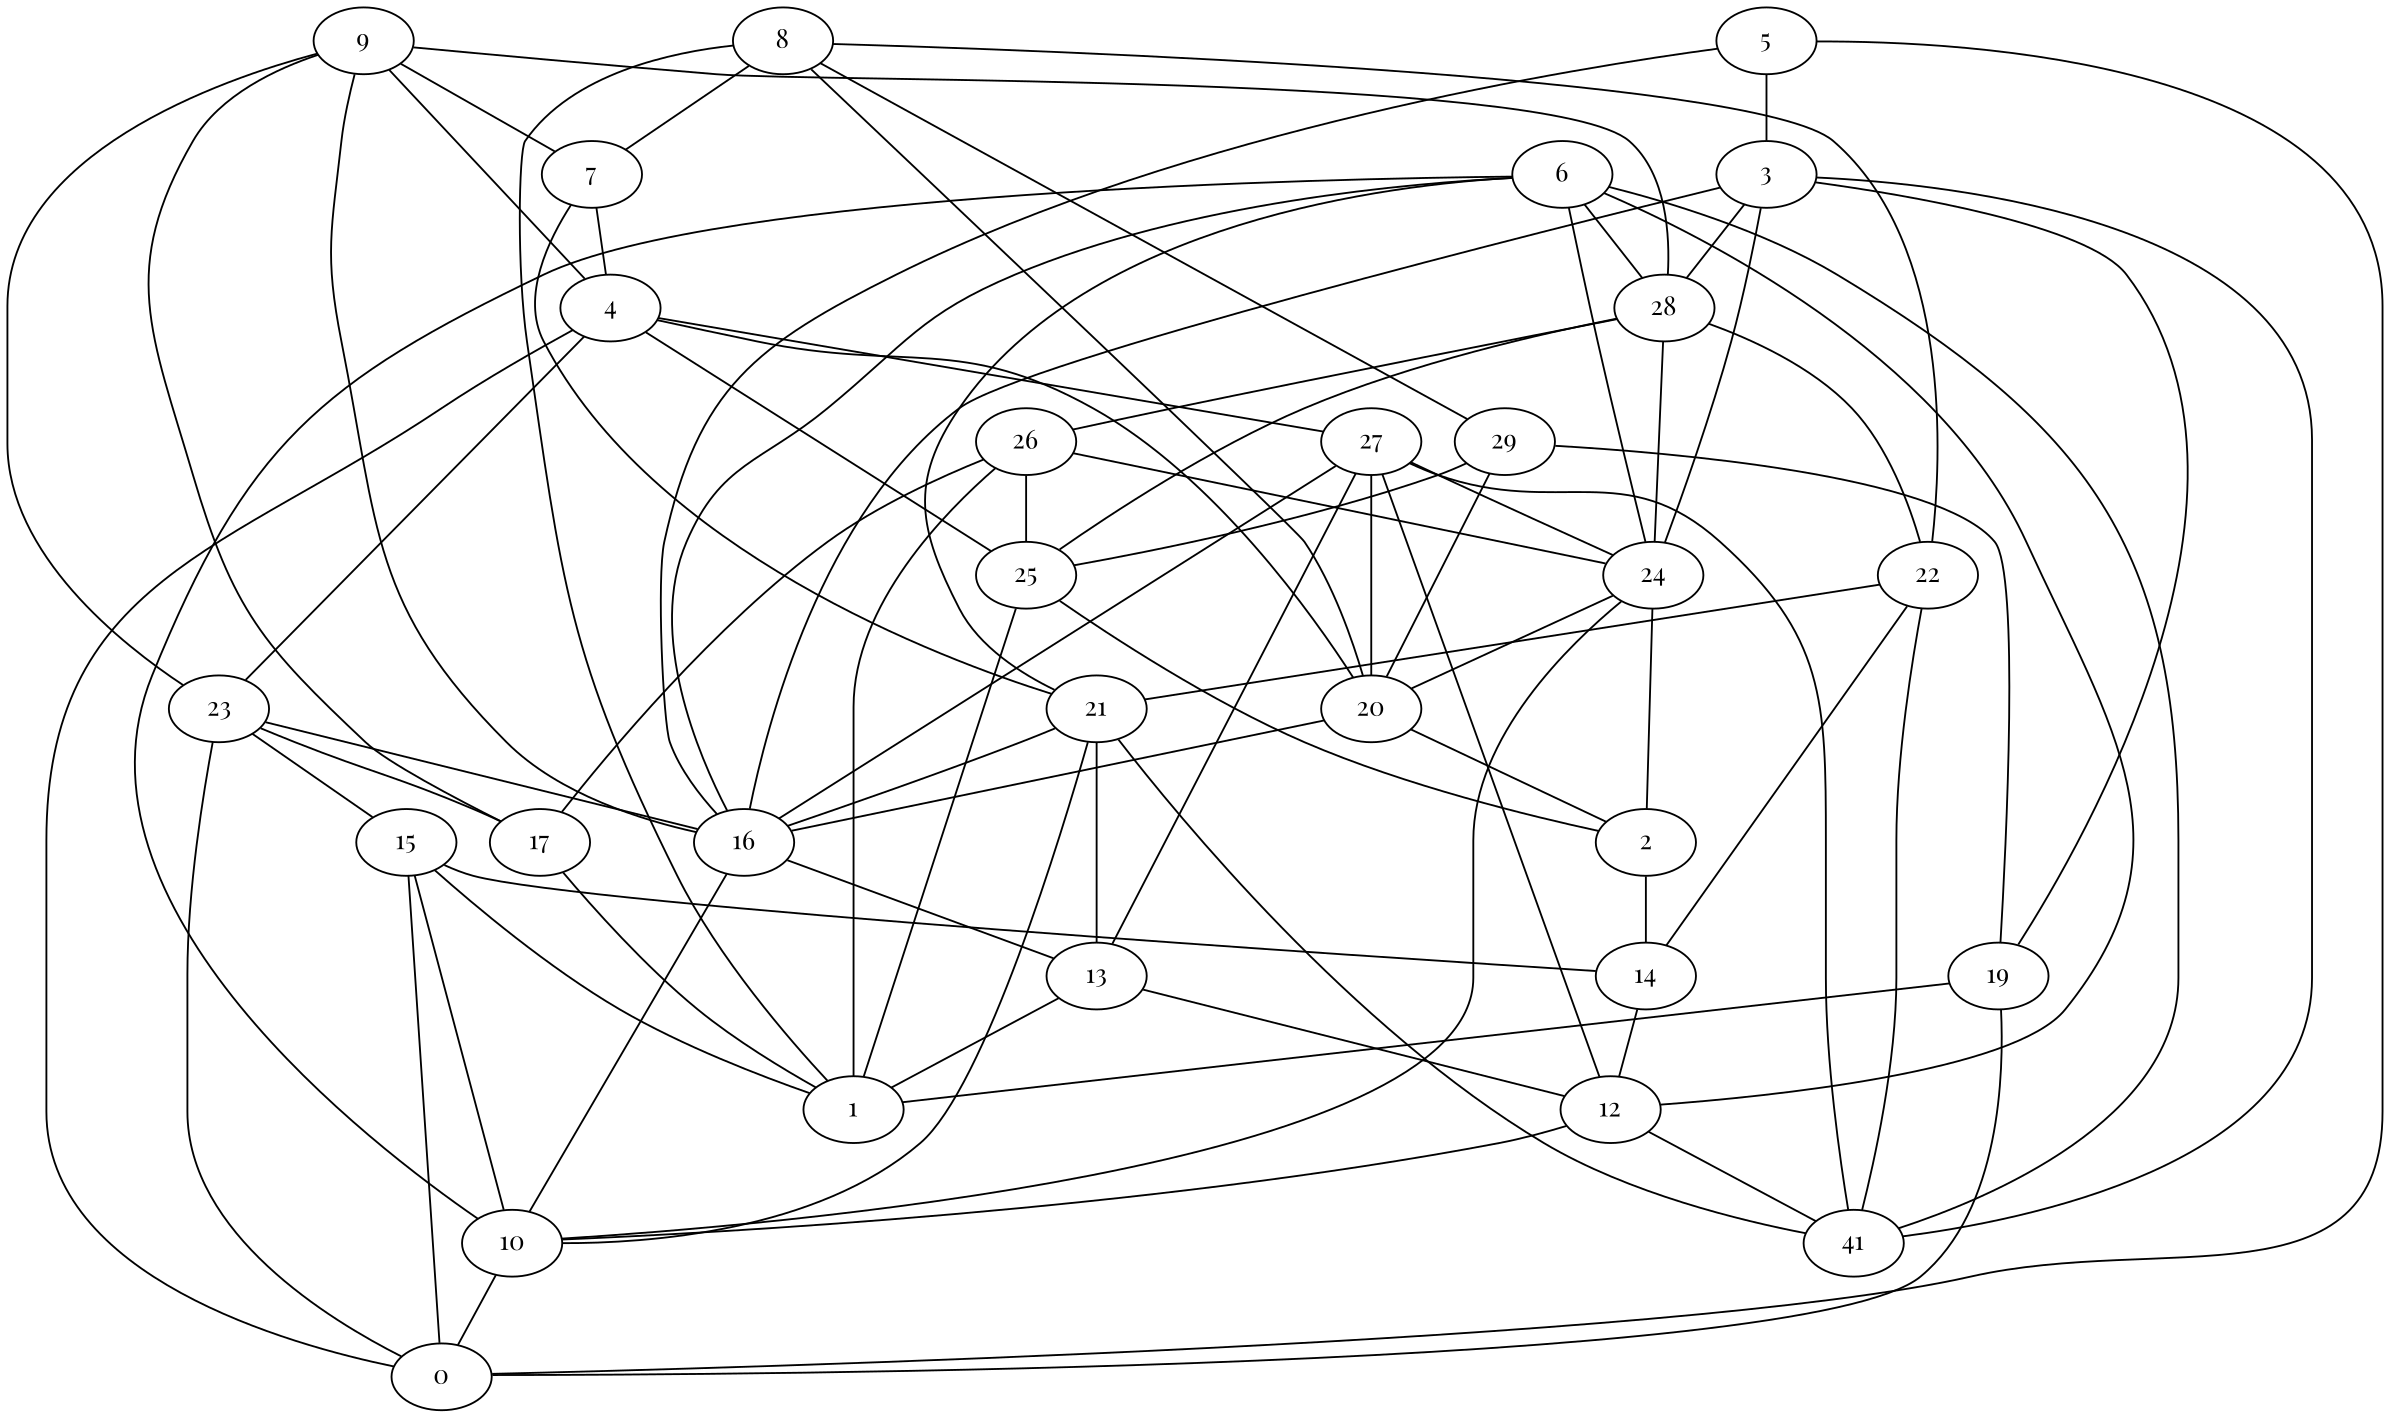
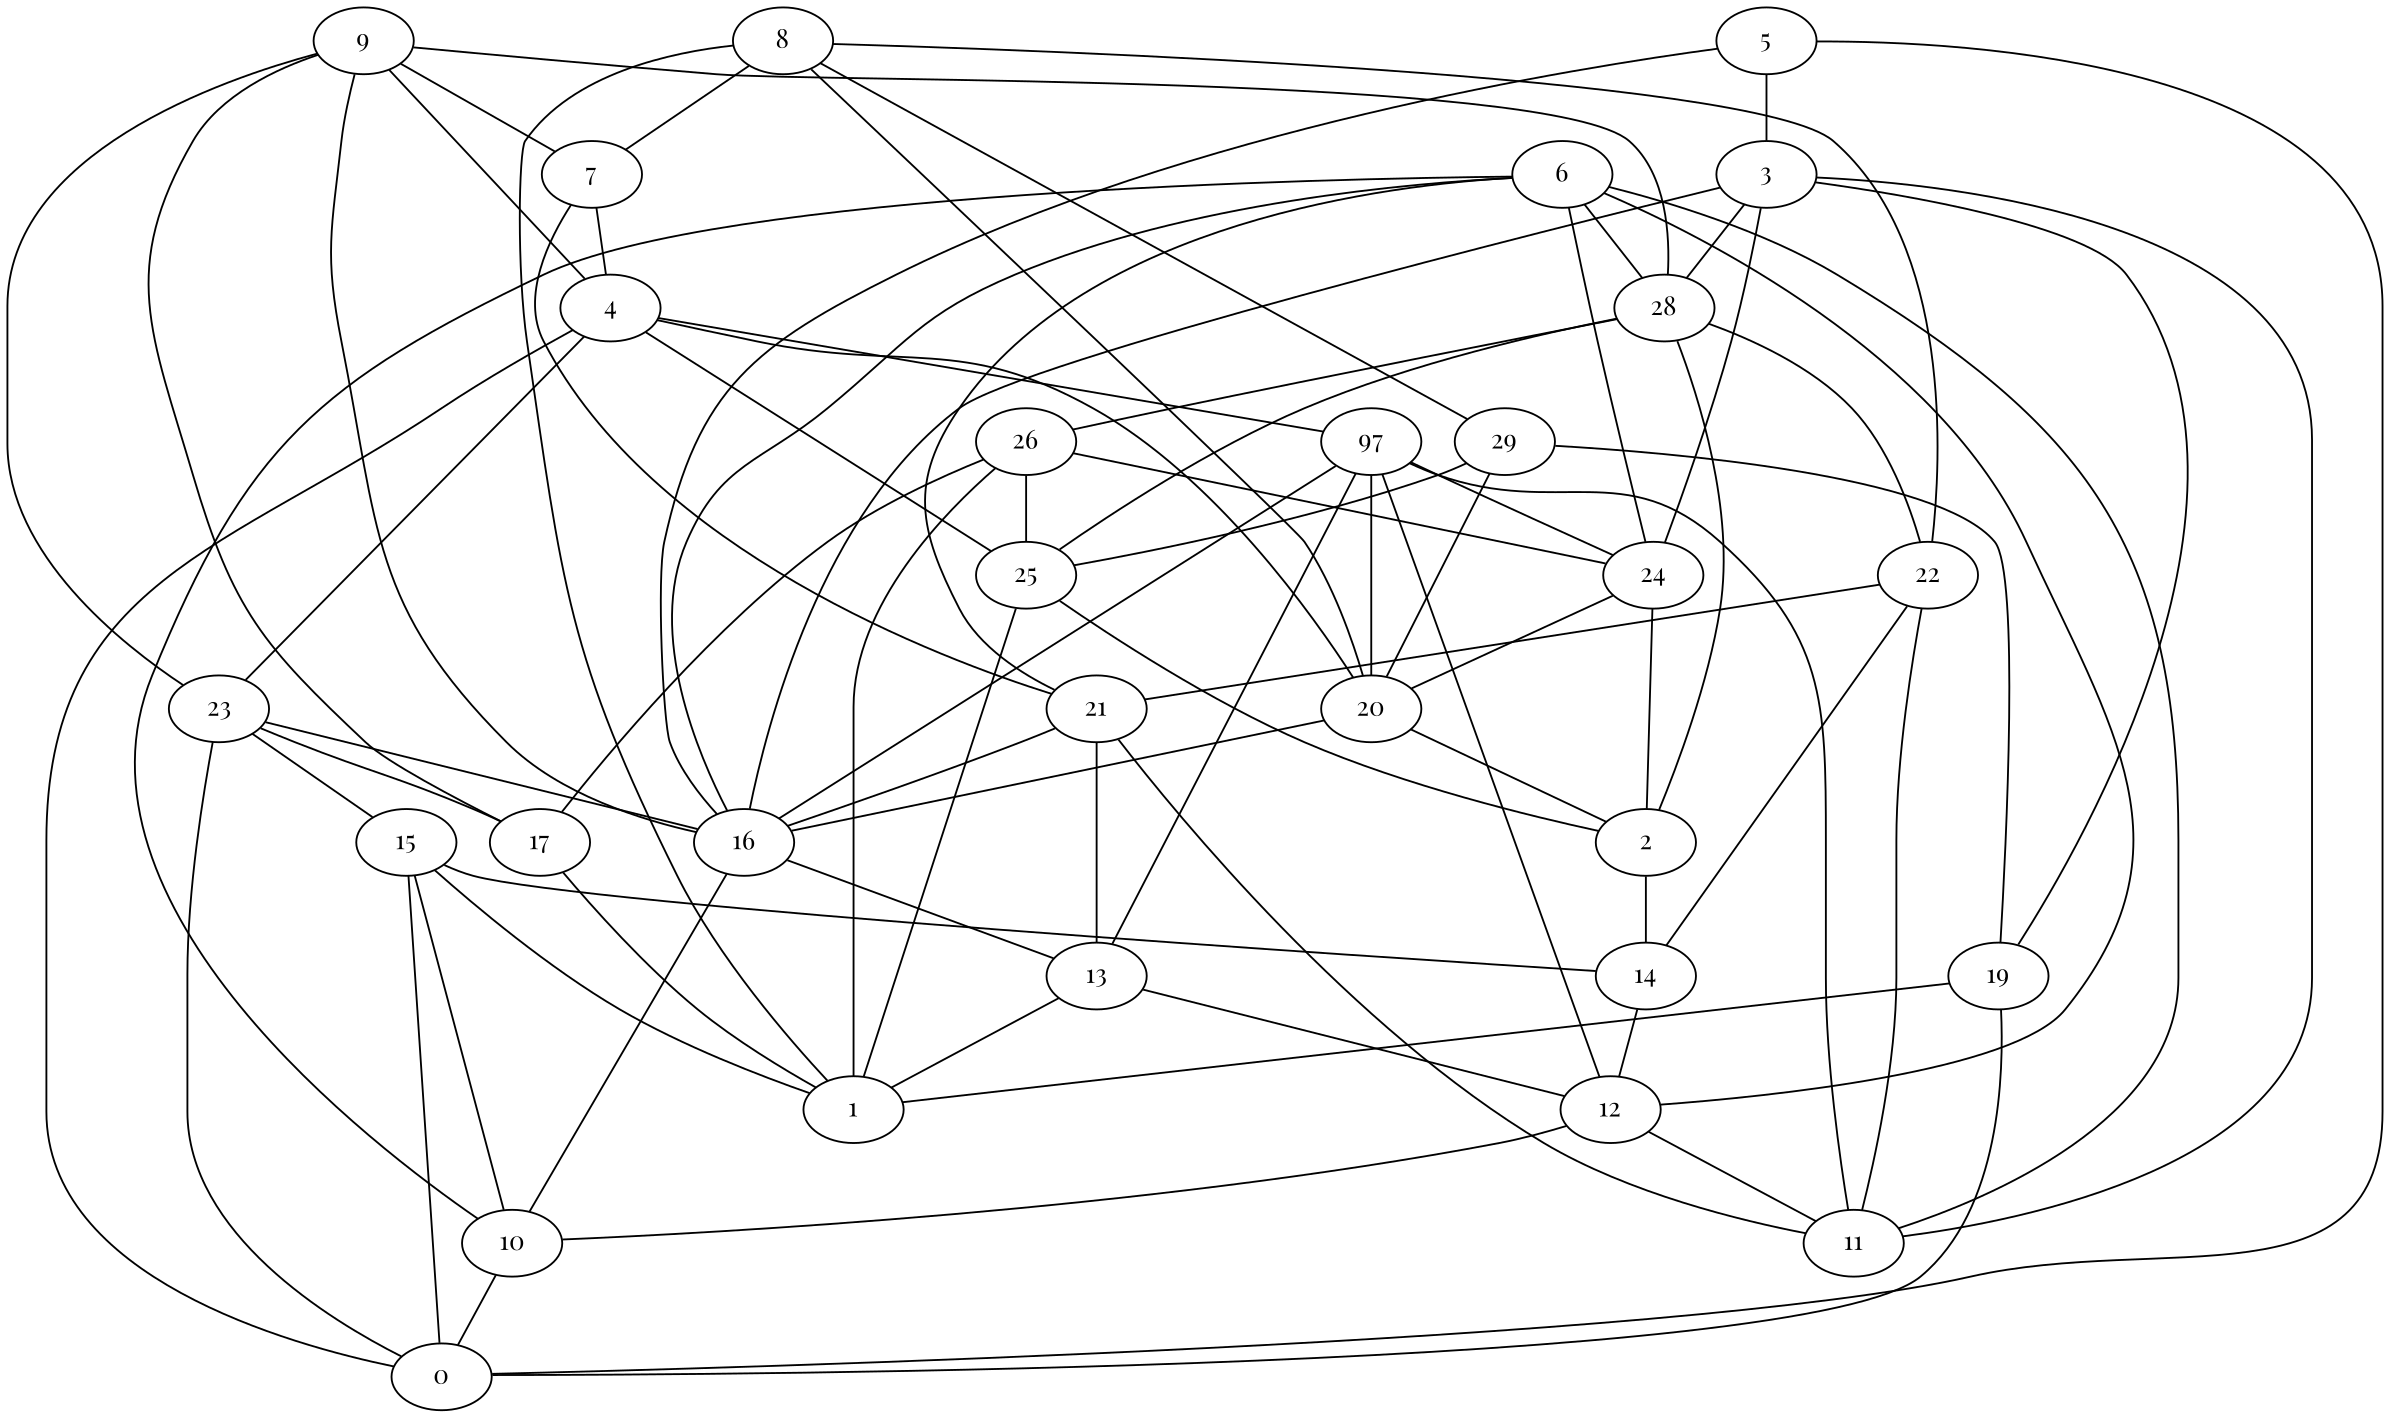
node "27": label "27" -> "97"
edge "28" -- "24": now "28" -- "2"
edge "21" -- "10": removed
edge "24" -- "10": removed
node "41": label "41" -> "11"
